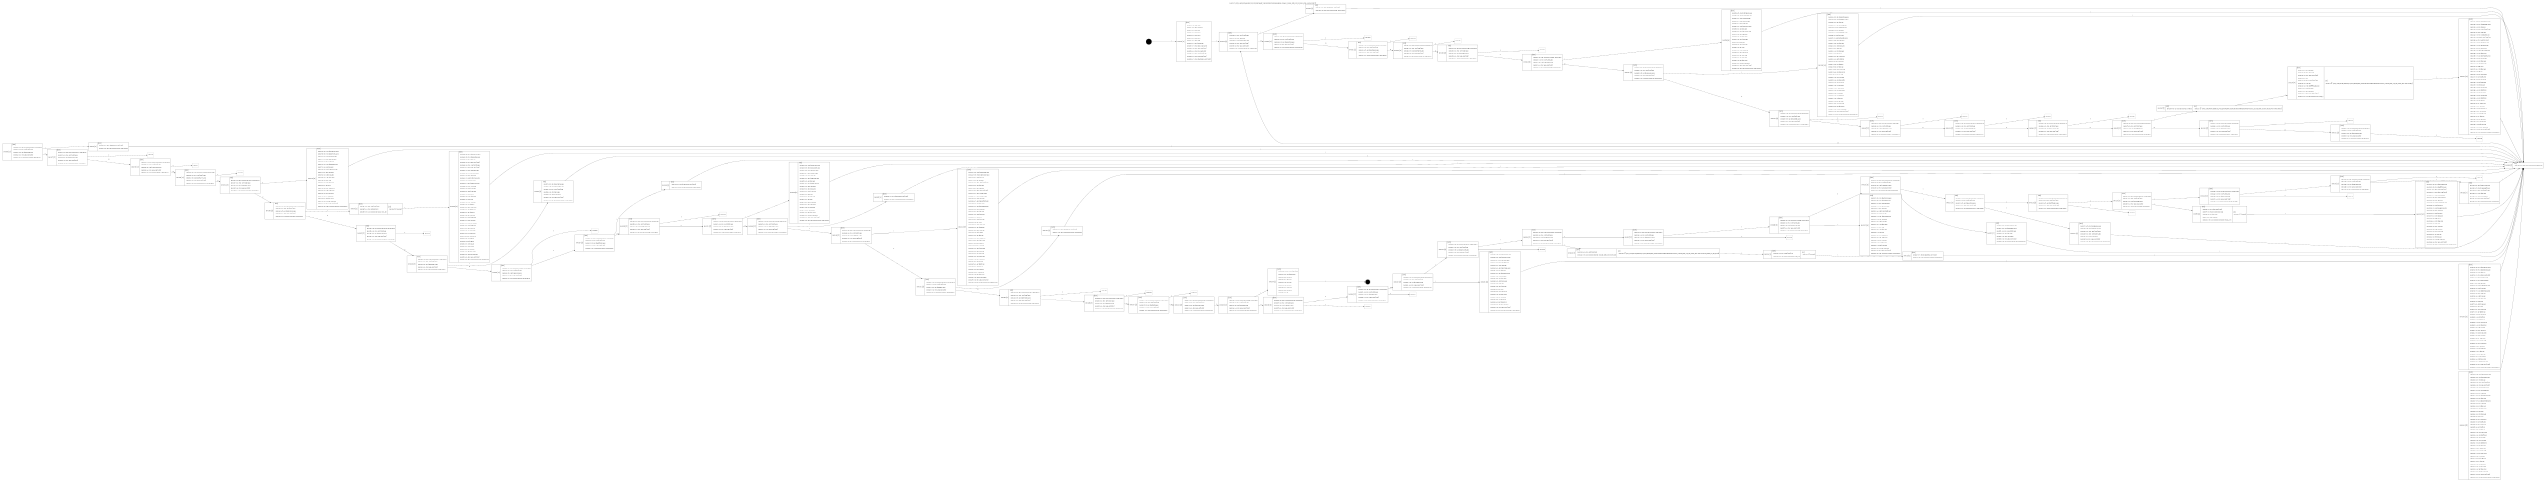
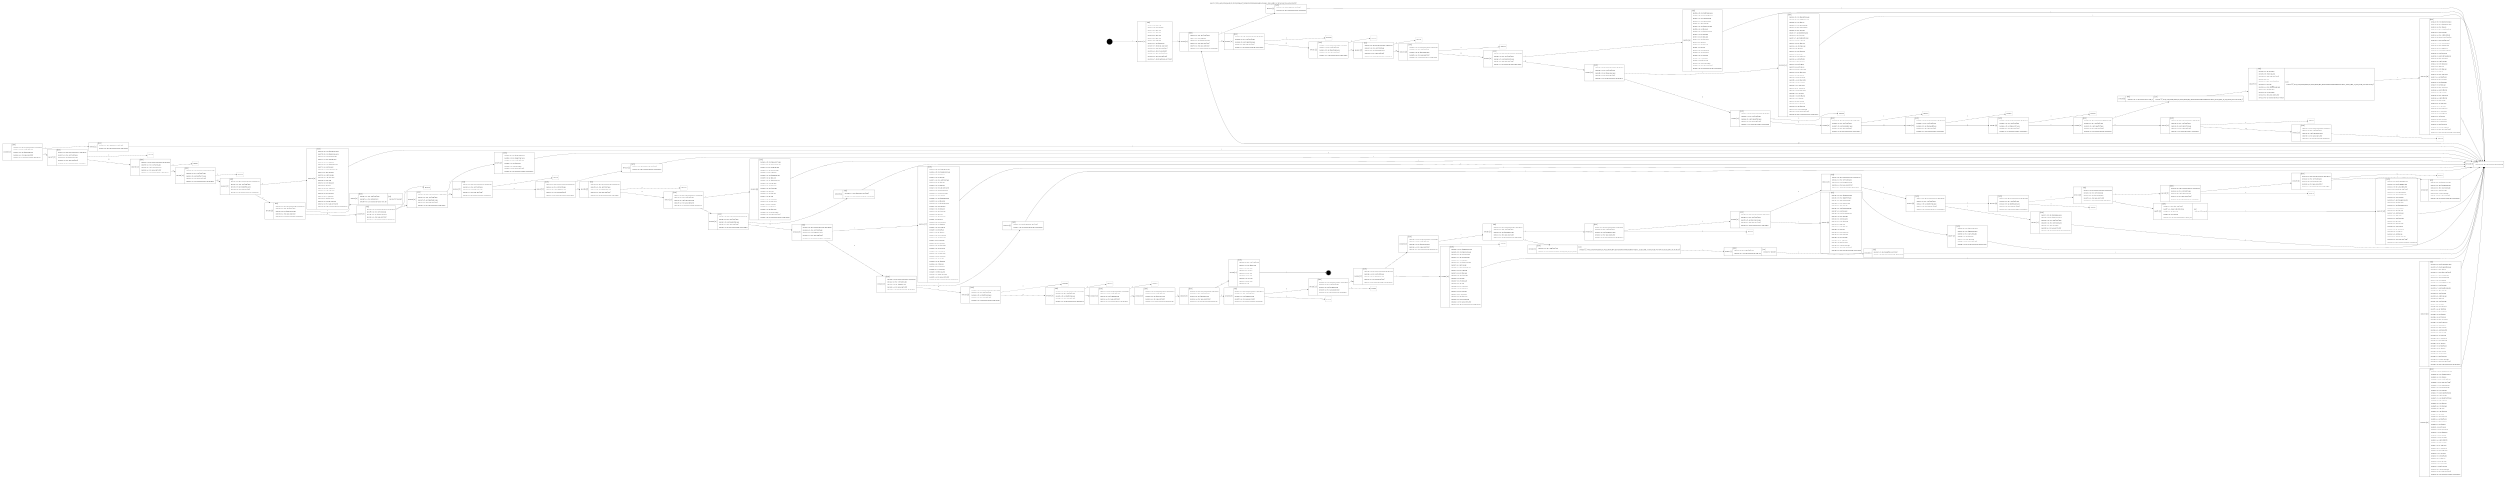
node "0x401e9e [157]": removed
